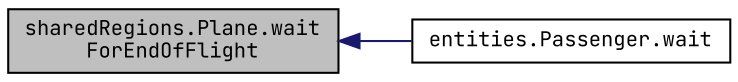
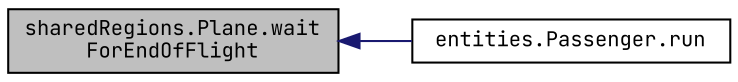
node "entities.Passenger.wait": label "entities.Passenger.wait" -> "entities.Passenger.run"
